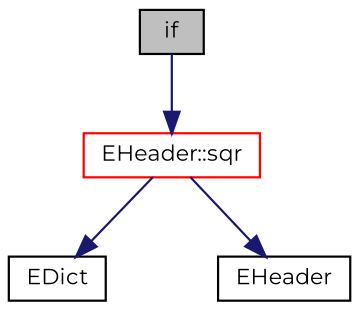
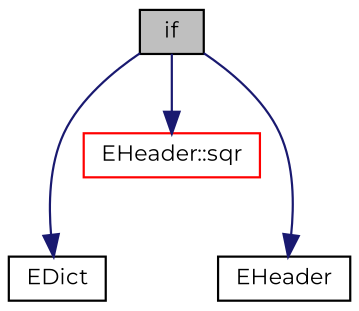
edge "EHeader::sqr" -> "EDict": now "if" -> "EDict"
edge "EHeader::sqr" -> "EHeader": now "if" -> "EHeader"
